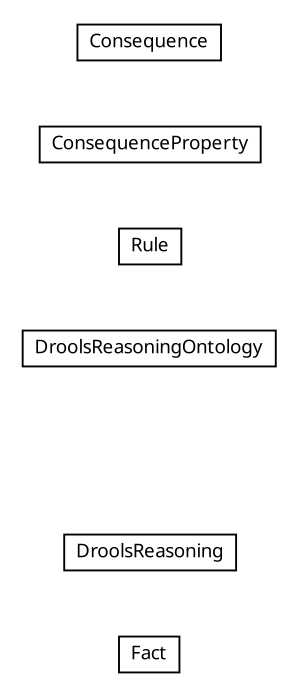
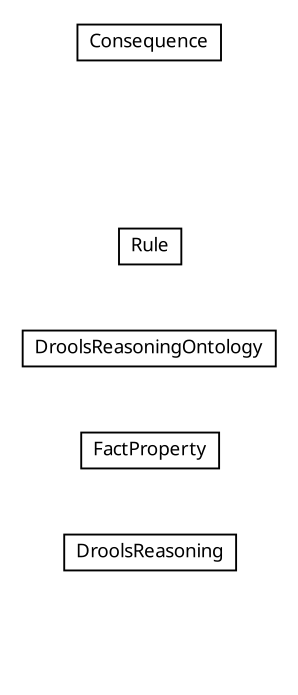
node "ConsequenceProperty": removed
node "FactProperty": added
node "Fact": removed
